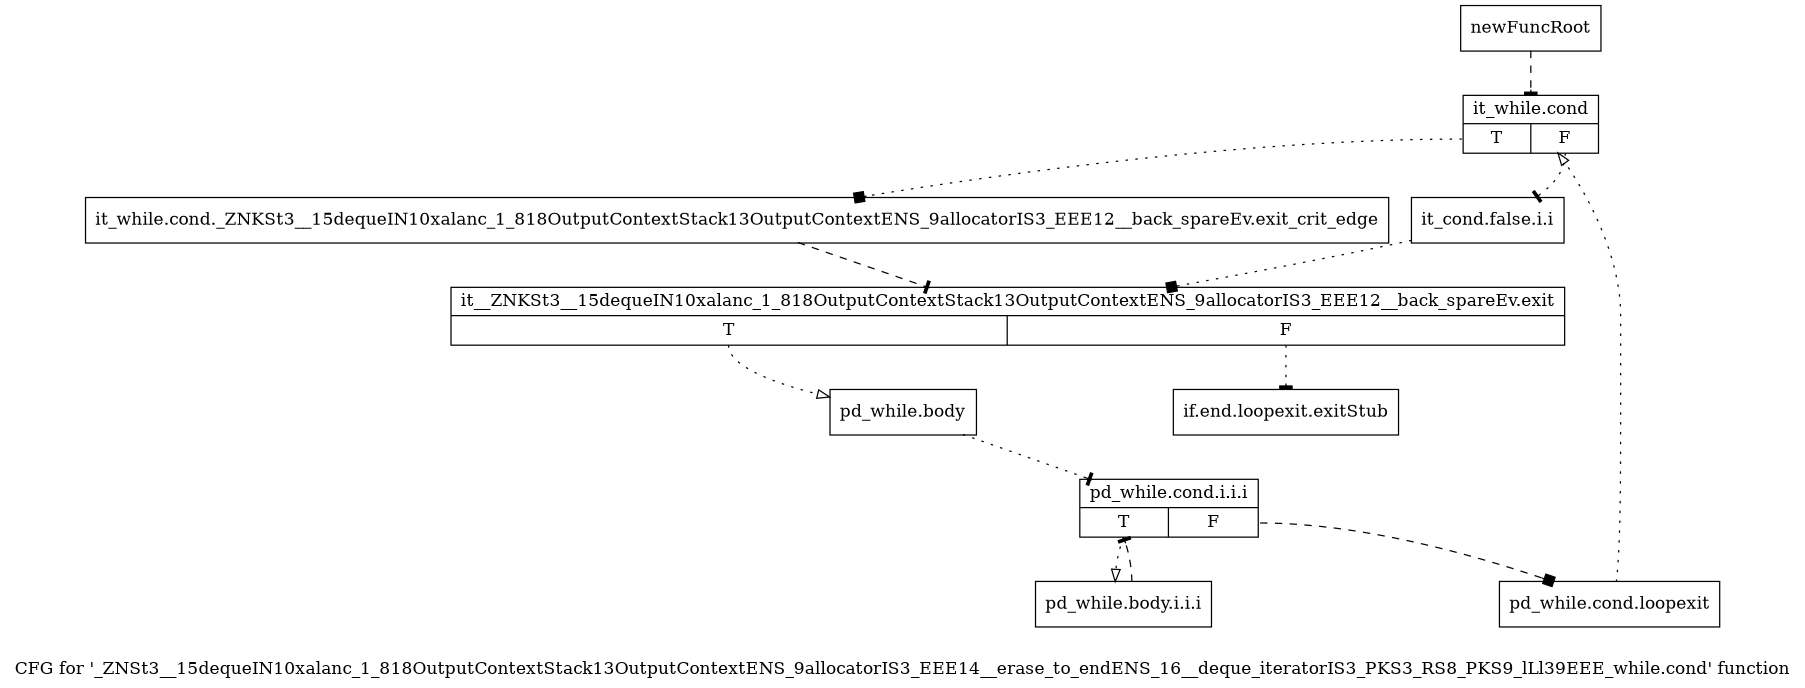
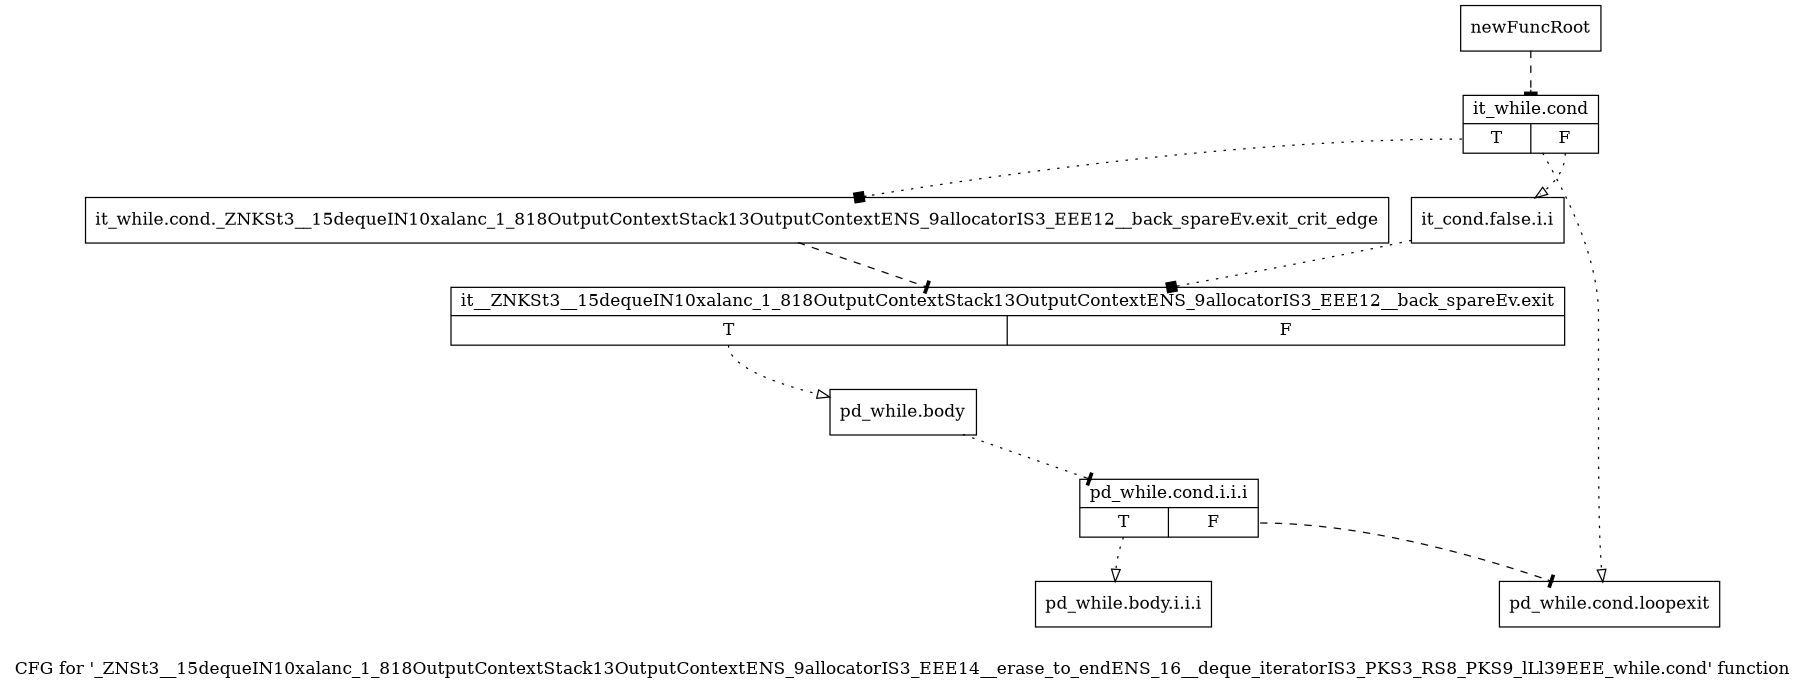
edge "it_while.cond" -> "it_cond.false.i.i": arrowhead tee -> onormal
edge "pd_while.cond.loopexit" -> "it_while.cond": reversed
node "if.end.loopexit.exitStub": removed
edge "pd_while.cond.i.i.i" -> "pd_while.cond.loopexit": arrowhead box -> tee
edge "pd_while.body.i.i.i" -> "pd_while.cond.i.i.i": removed
